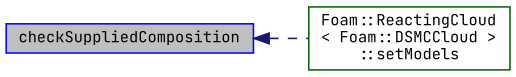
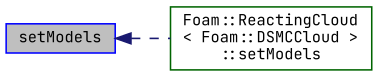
node "checkSuppliedComposition": label "checkSuppliedComposition" -> "setModels"
